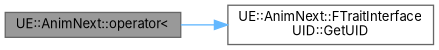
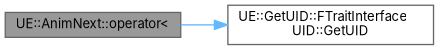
node "UE::AnimNext::FTraitInterface UID::GetUID": label "UE::AnimNext::FTraitInterface UID::GetUID" -> "UE::GetUID::FTraitInterface UID::GetUID"
